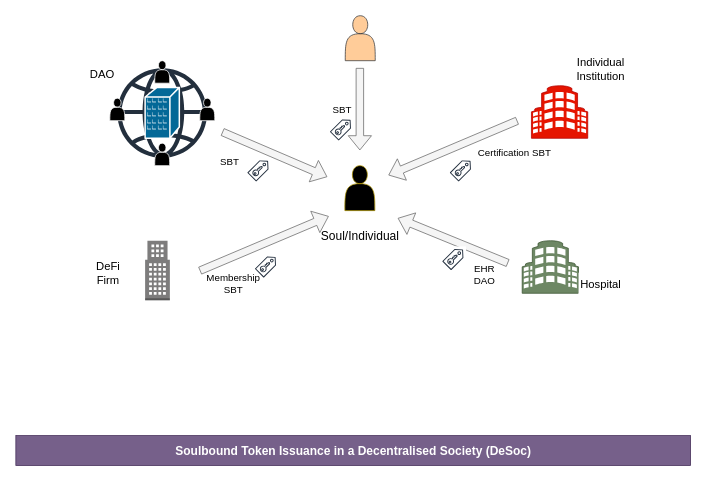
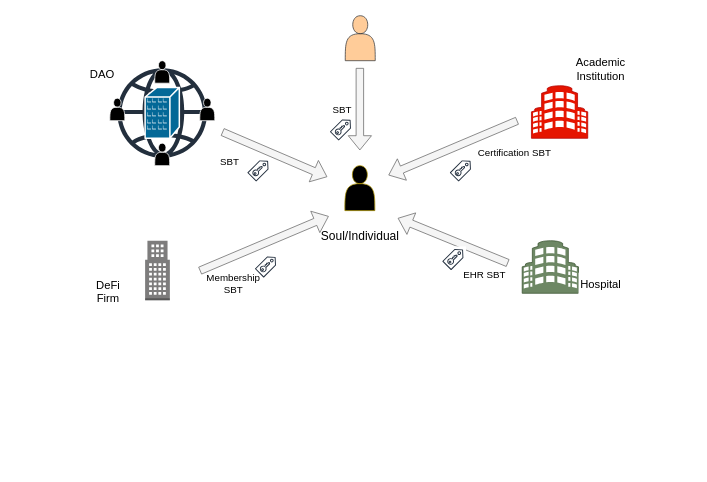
node "Individual Institution": label "Individual Institution" -> "Academic Institution"
node "DeFi Firm": moved (108, 272) -> (108, 291)
node "EHR DAO": label "EHR DAO" -> "EHR SBT"
node "Soulbound Token Issuance in a Decentralised Society (DeSoc)": removed
